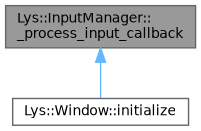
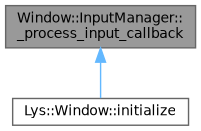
node "Lys::InputManager:: _process_input_callback": label "Lys::InputManager:: _process_input_callback" -> "Window::InputManager:: _process_input_callback"
